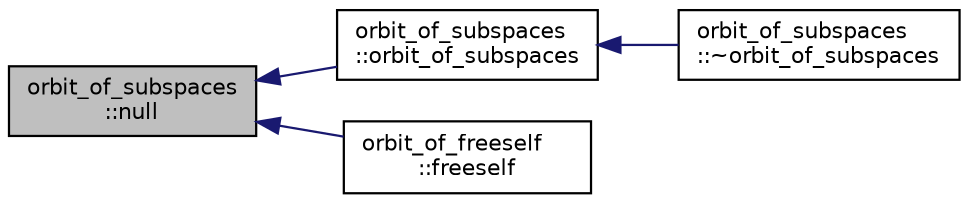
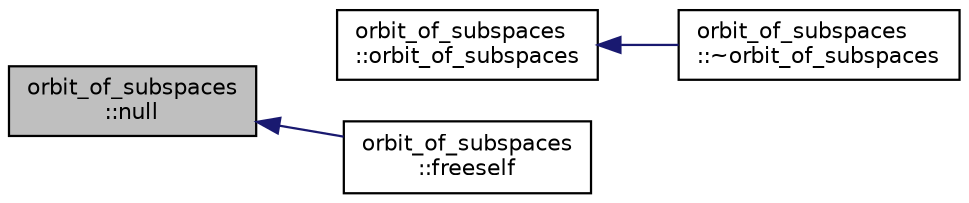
edge "orbit_of_subspaces ::orbit_of_subspaces" -> "orbit_of_subspaces ::null": removed
node "orbit_of_freeself ::freeself": label "orbit_of_freeself ::freeself" -> "orbit_of_subspaces ::freeself"
